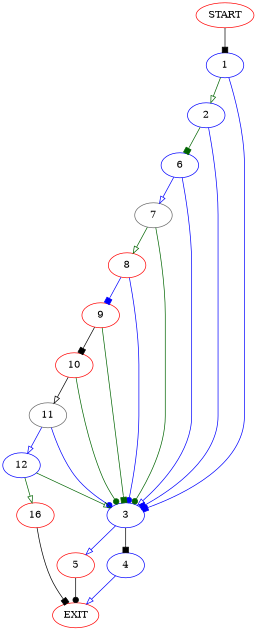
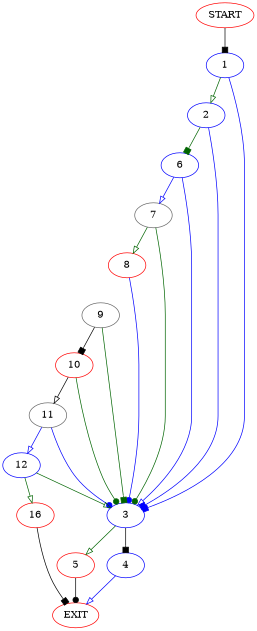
edge "8" -> "9": removed
node "9": color red -> gray40
edge "3" -> "5": color blue -> darkgreen
